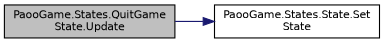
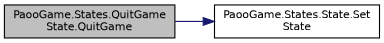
node "PaooGame.States.QuitGame State.Update": label "PaooGame.States.QuitGame State.Update" -> "PaooGame.States.QuitGame State.QuitGame"
